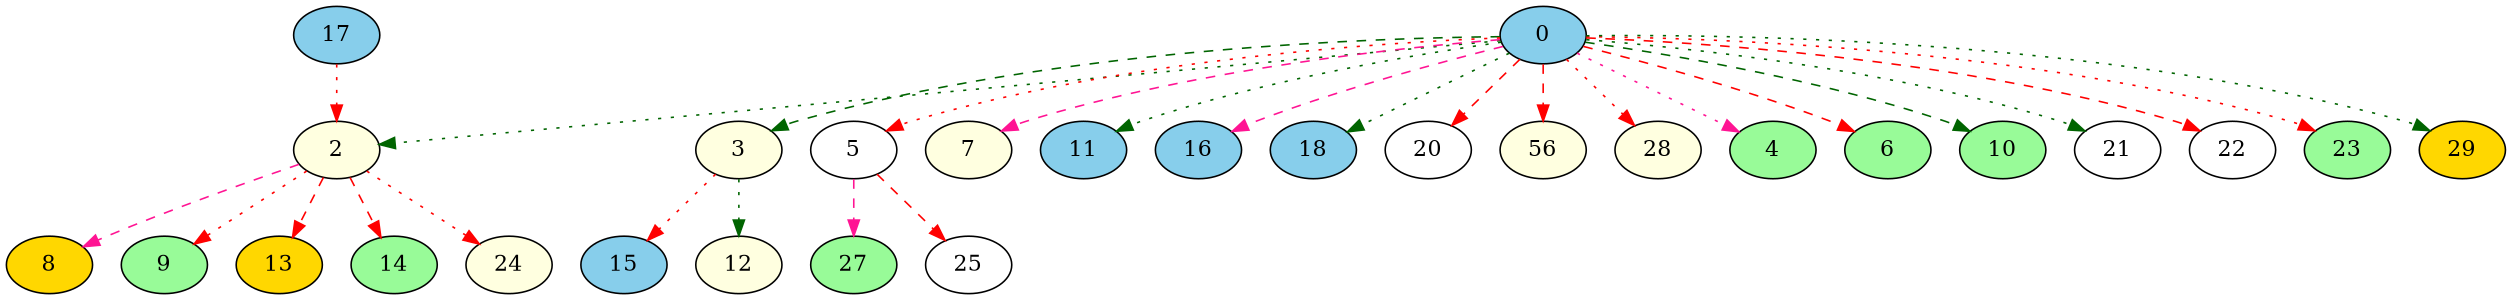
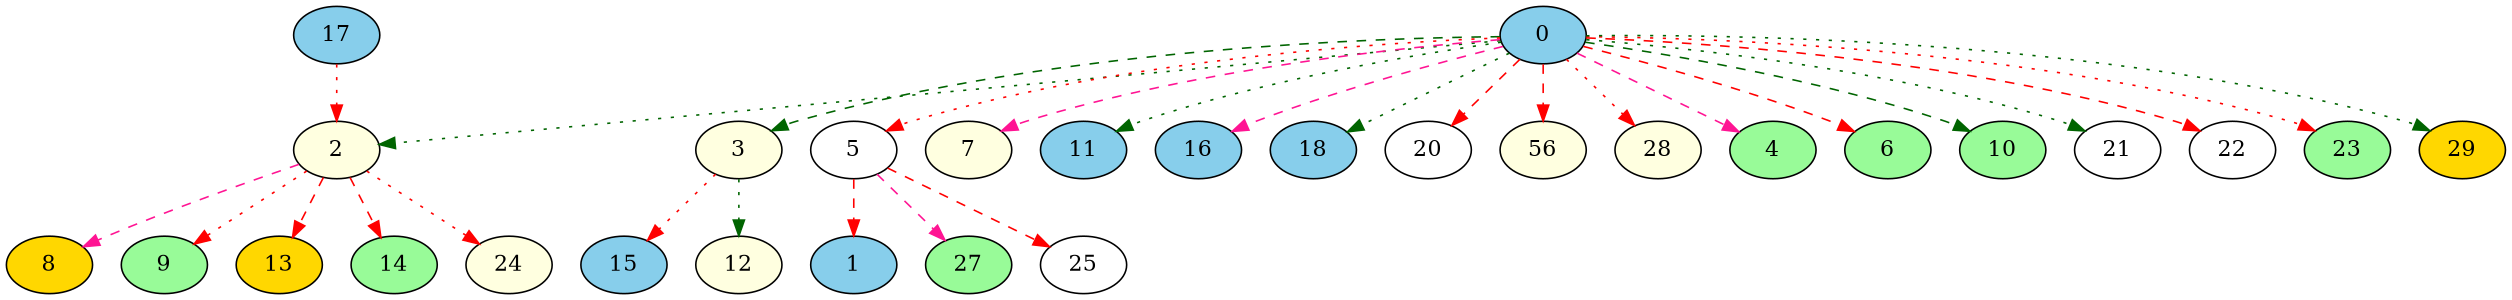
edge "0" -> "4": style dotted -> dashed
node "1": added
